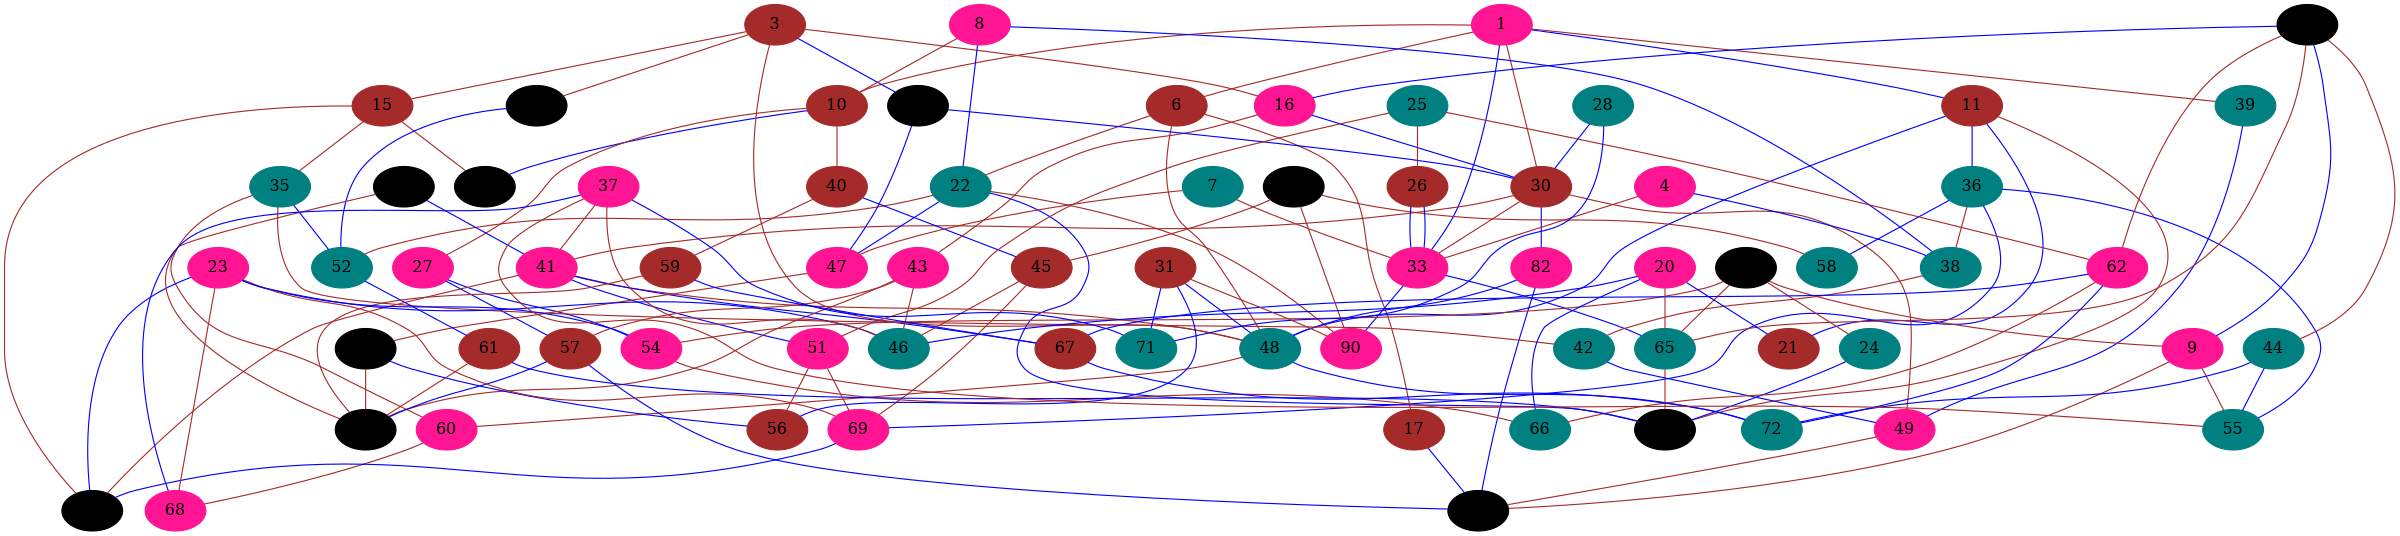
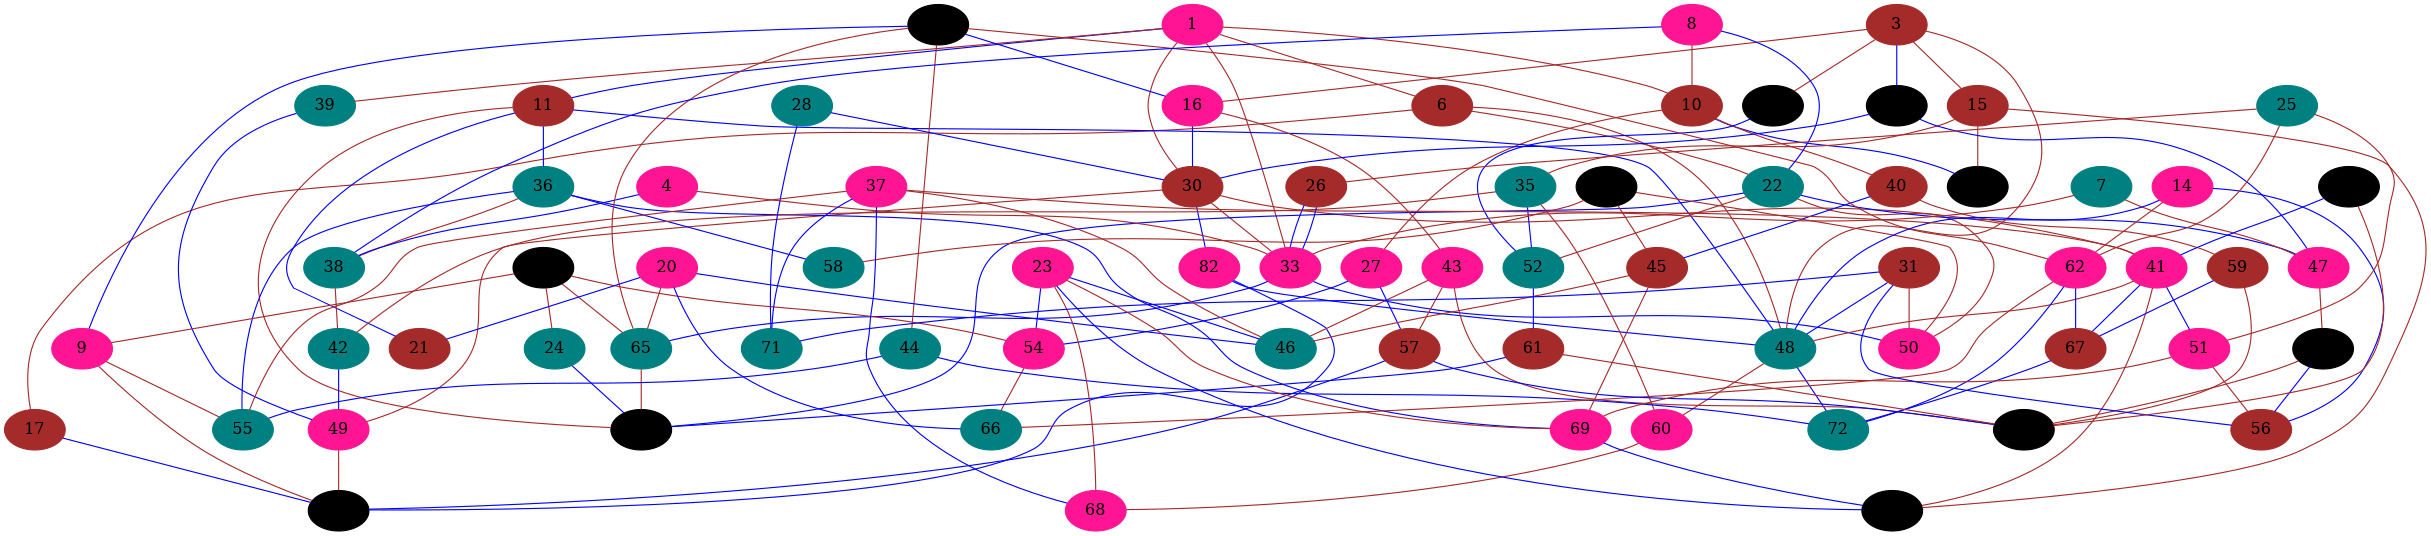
edge "1" -- "33": color blue -> brown
node "14": added
node "90": label "90" -> "50"
